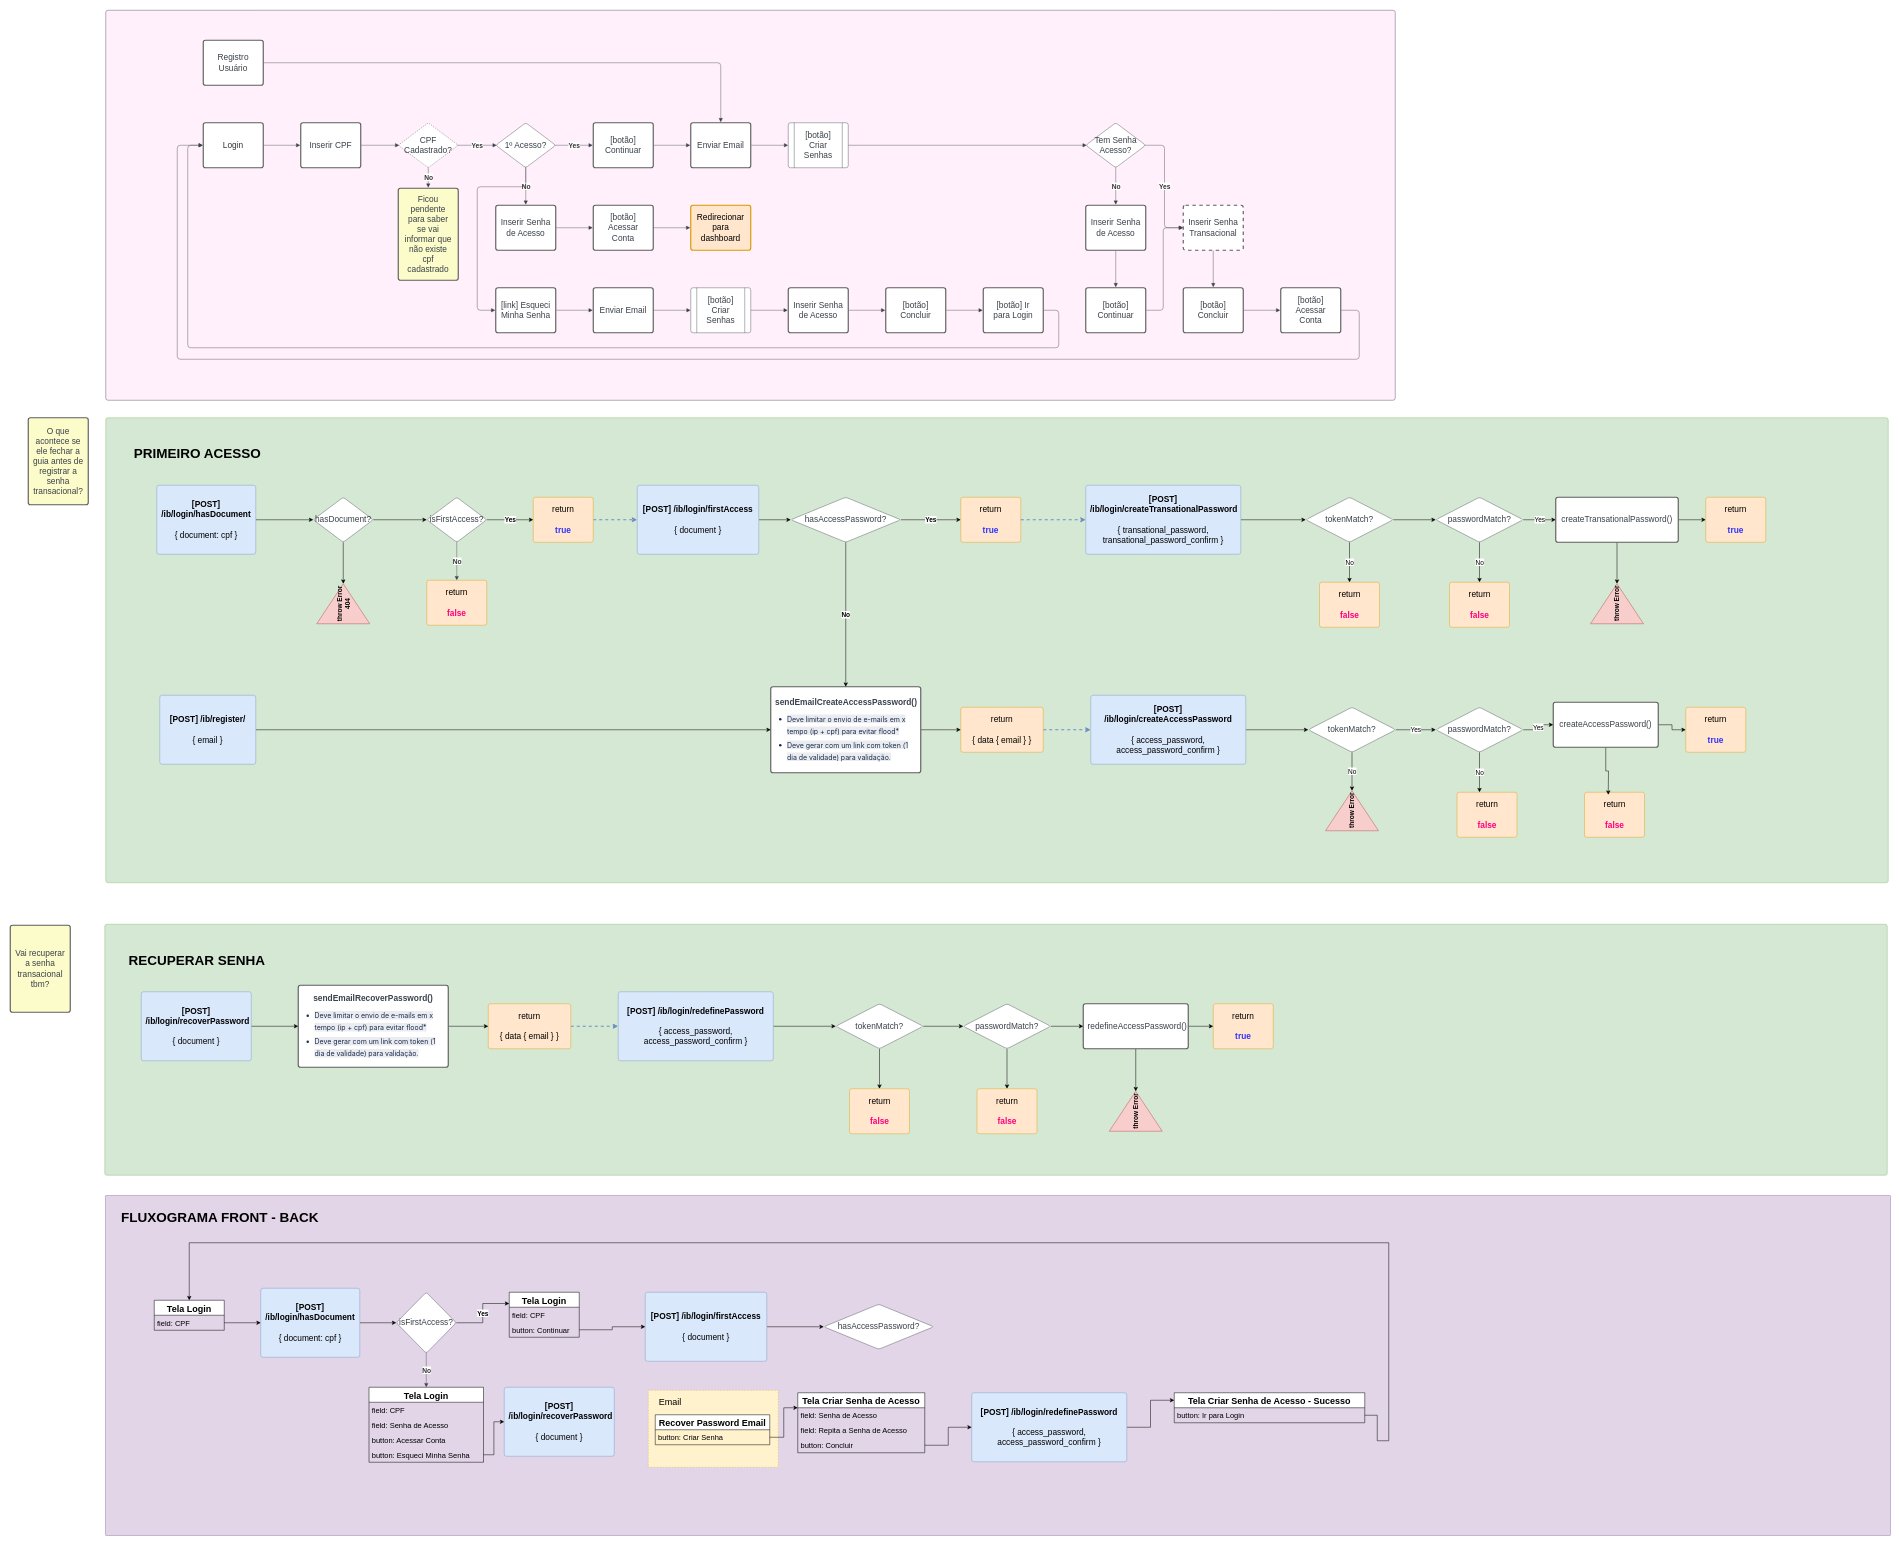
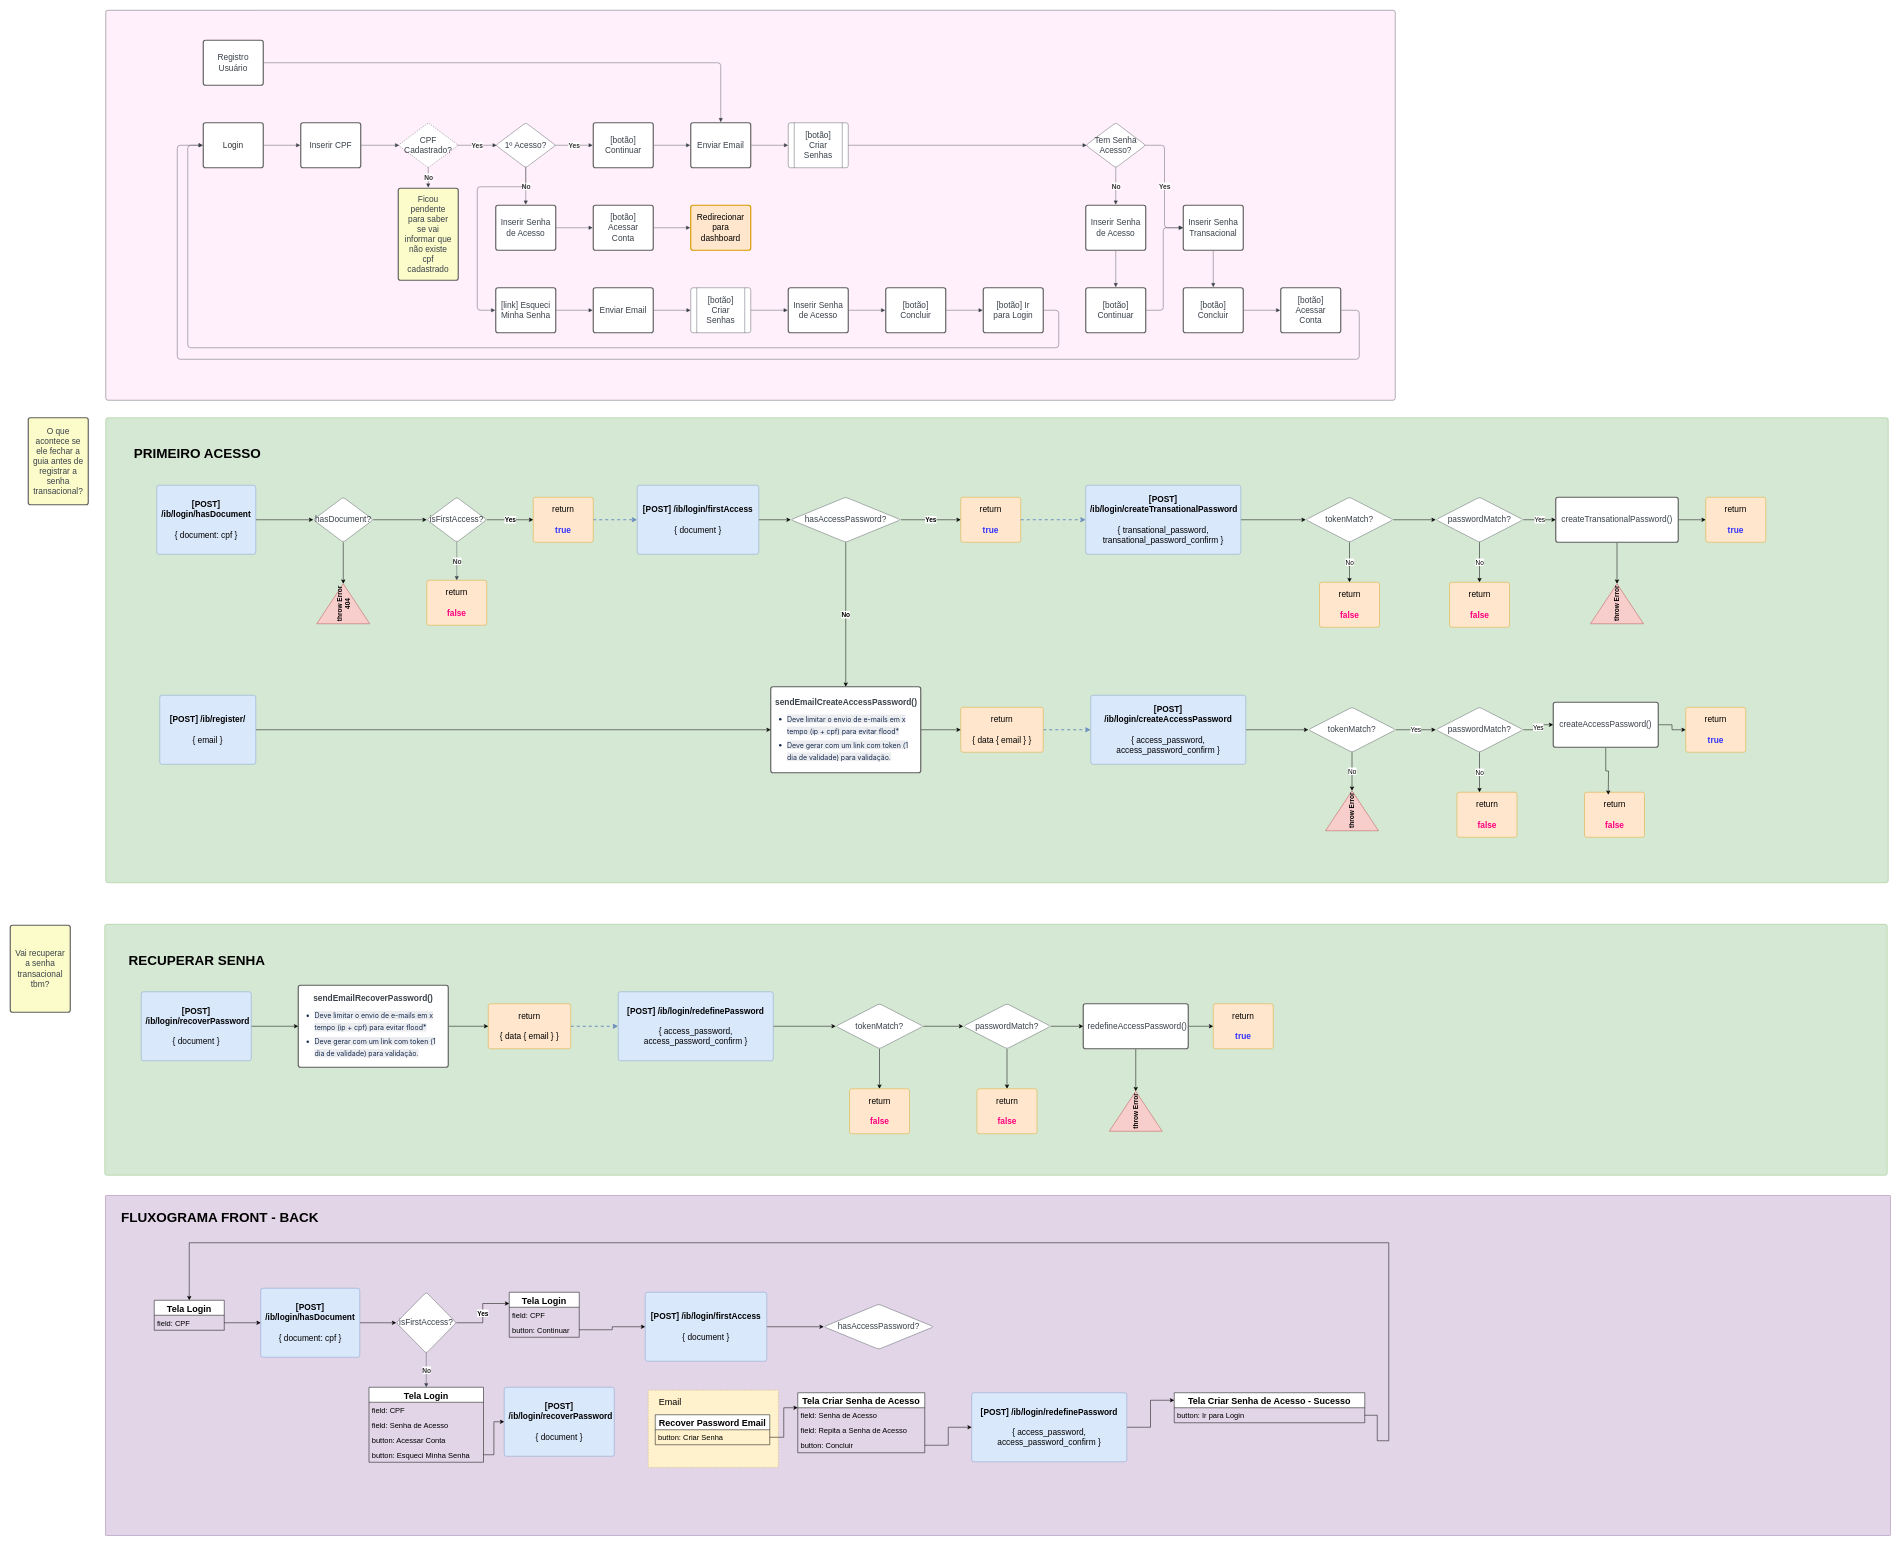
node "Inserir Senha Transacional": style dashed -> solid
